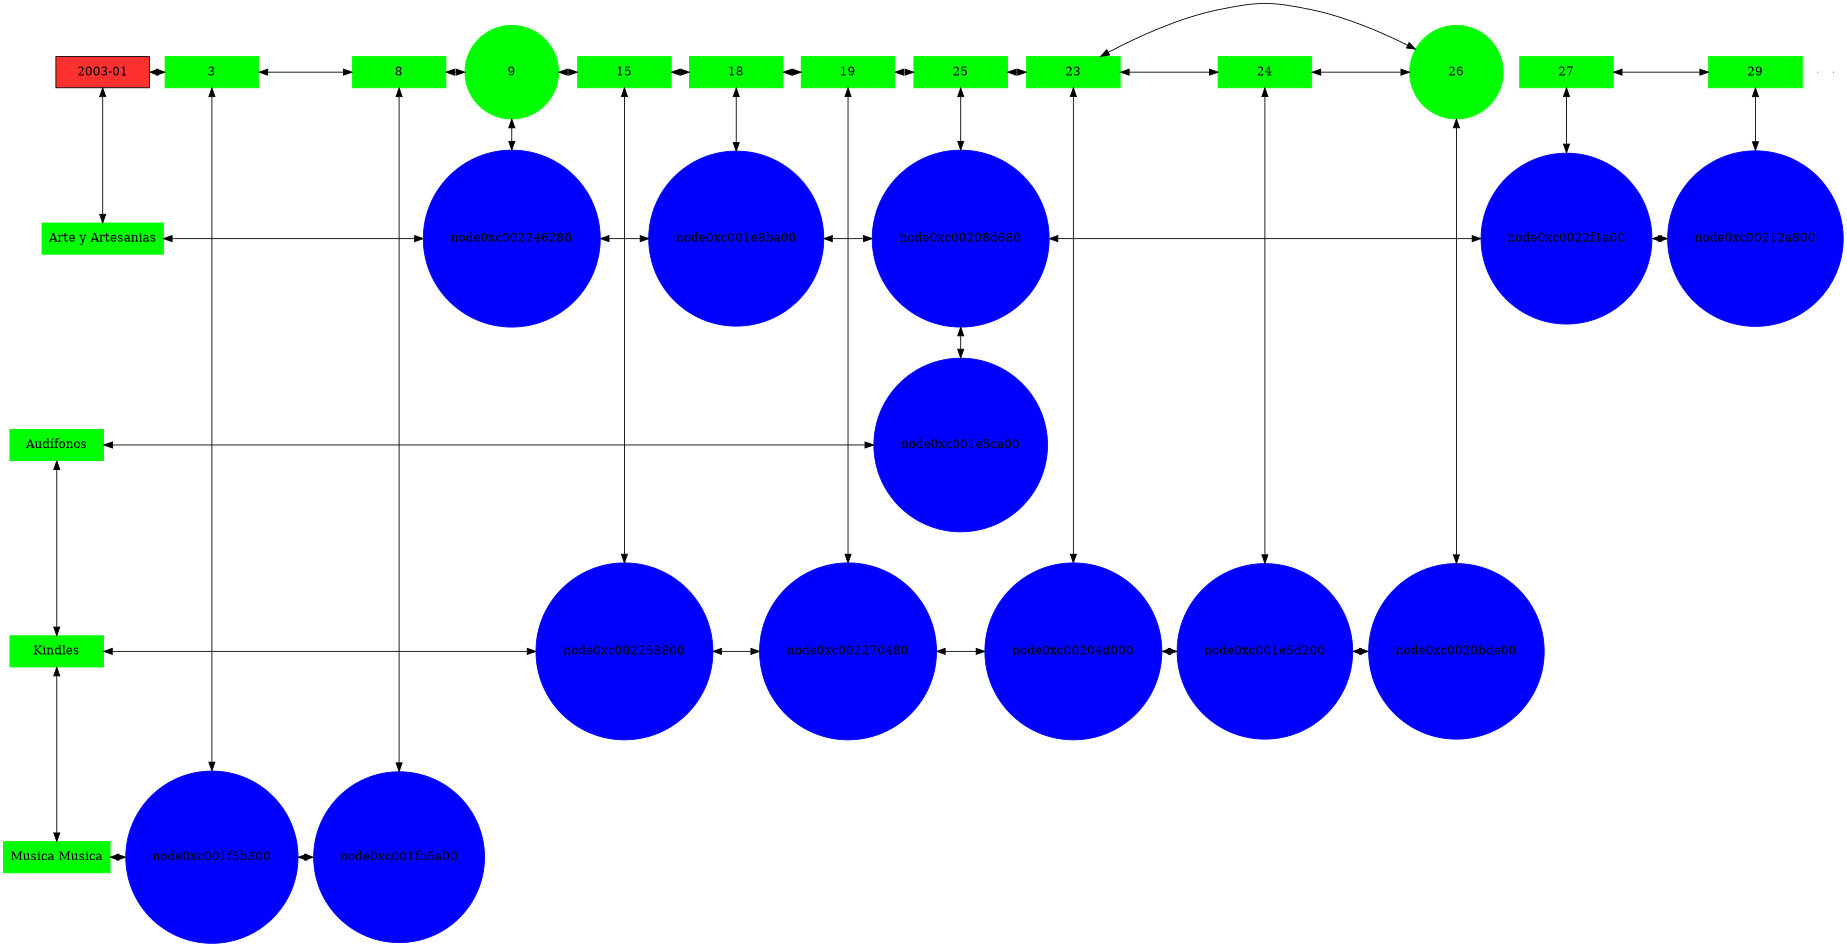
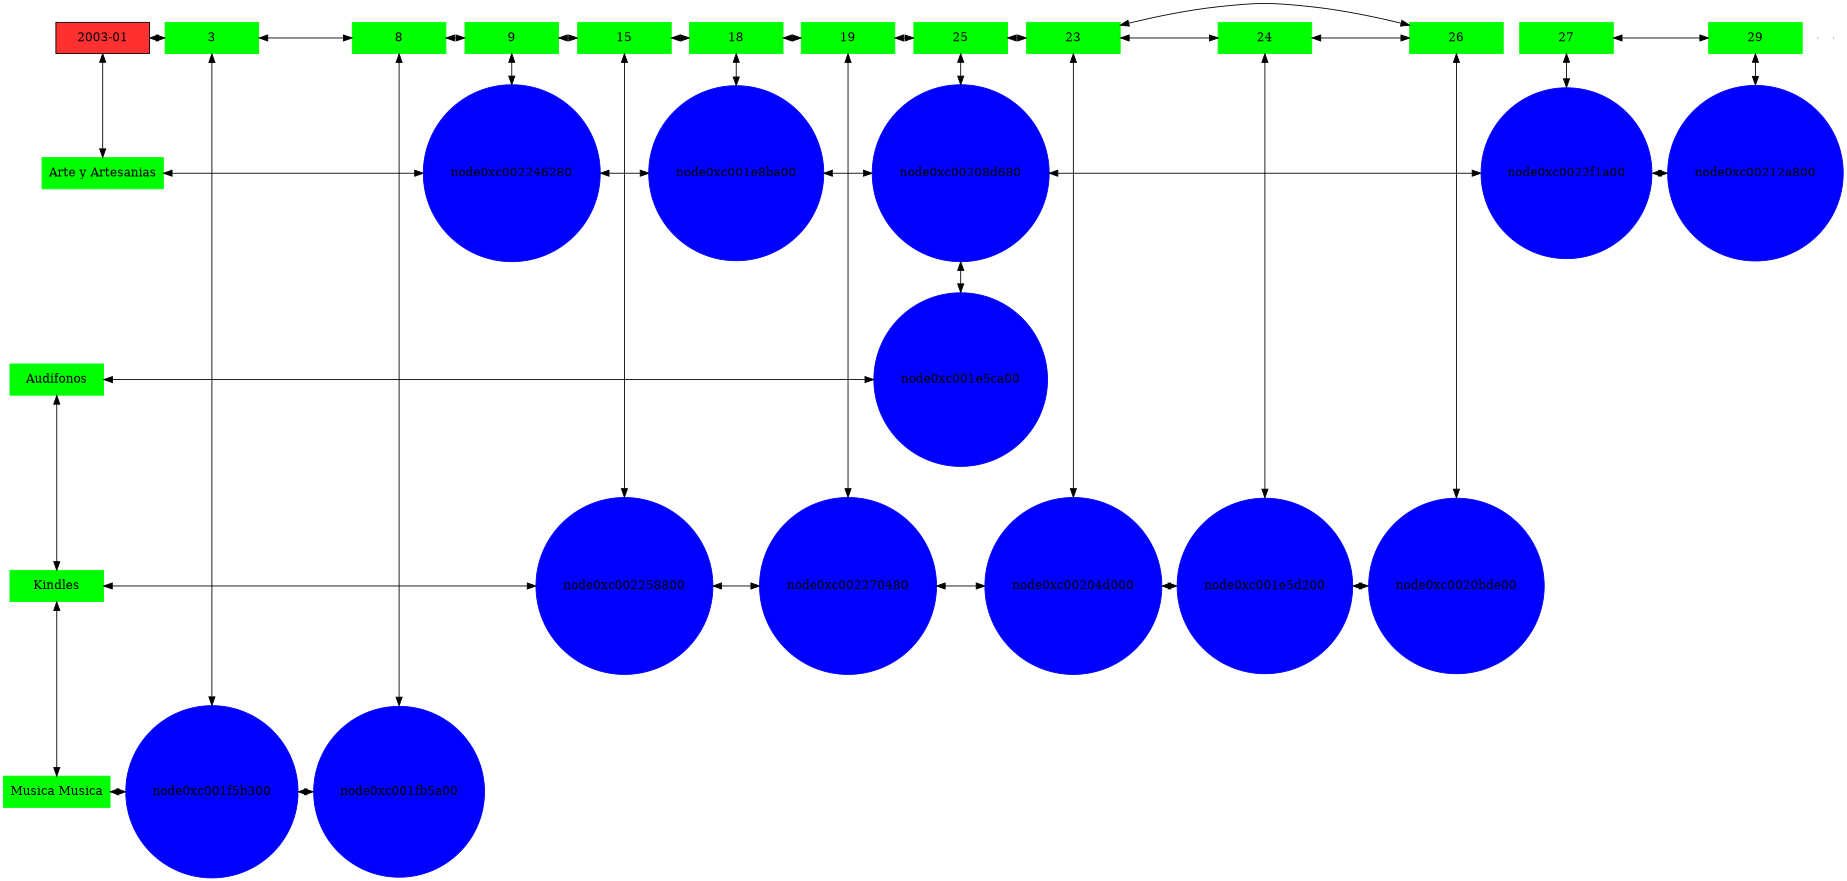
node "9": shape circle -> box
node "26": shape circle -> box
